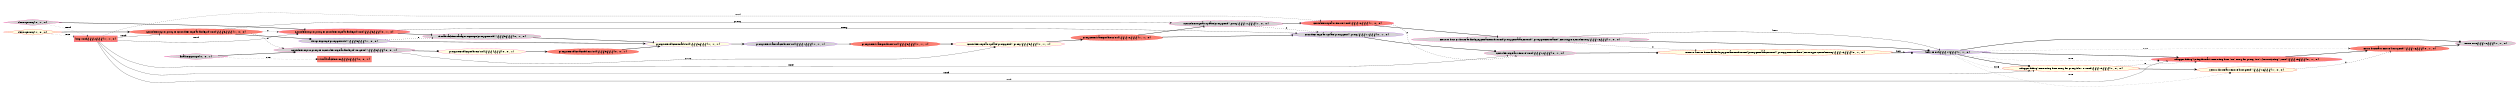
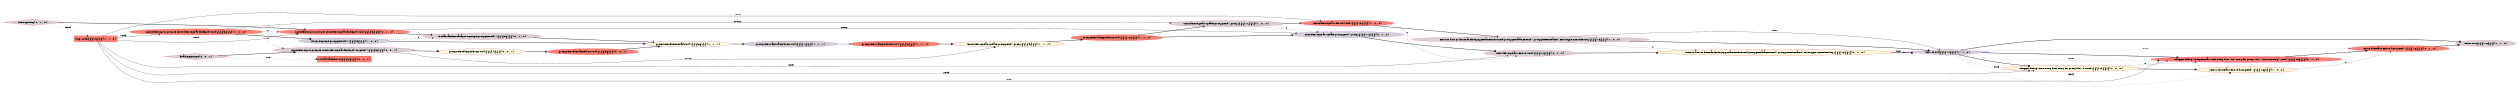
edge "long vmId@@@2@@@['1', '1', '0']" -> "_consoleProxyDao.remove(vmId)@@@12@@@['1', '0', '0']": style dashed -> solid
node "destroyProxy['1', '0', '0']": removed
edge "host != null@@@14@@@['1', '1', '0']" -> "return _hostDao.remove(host.getId())@@@16@@@['1', '0', '0']": label "true" -> "vmId"
